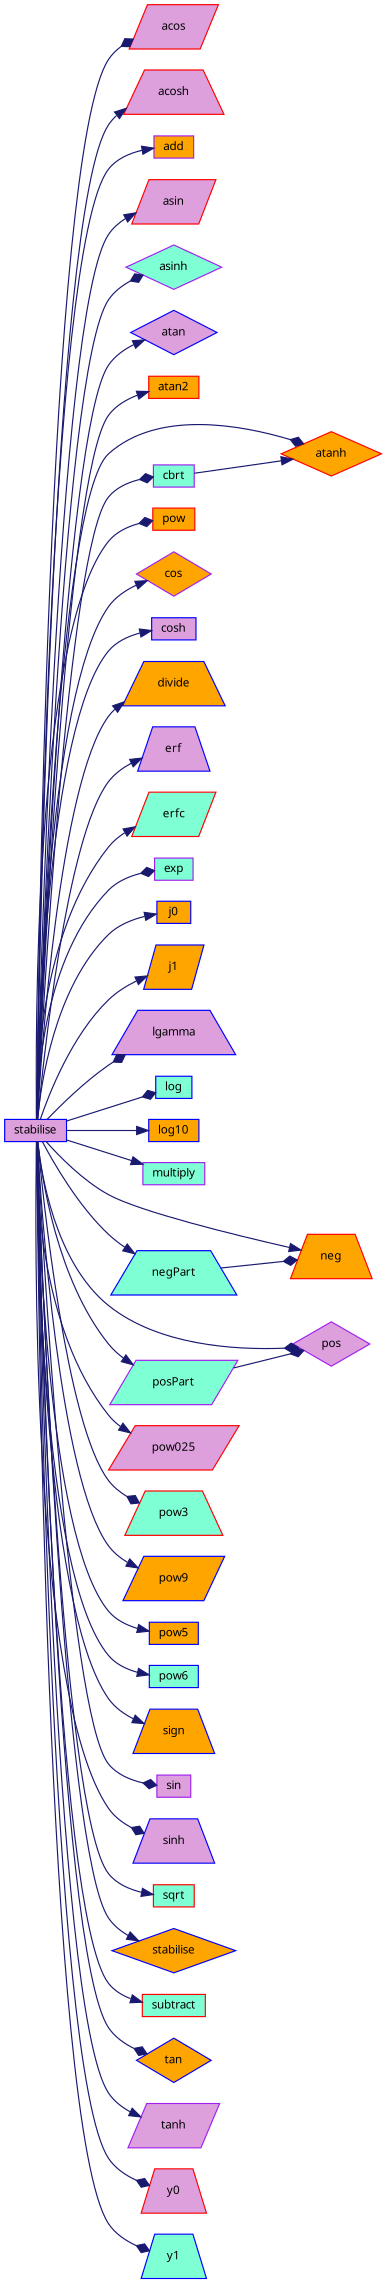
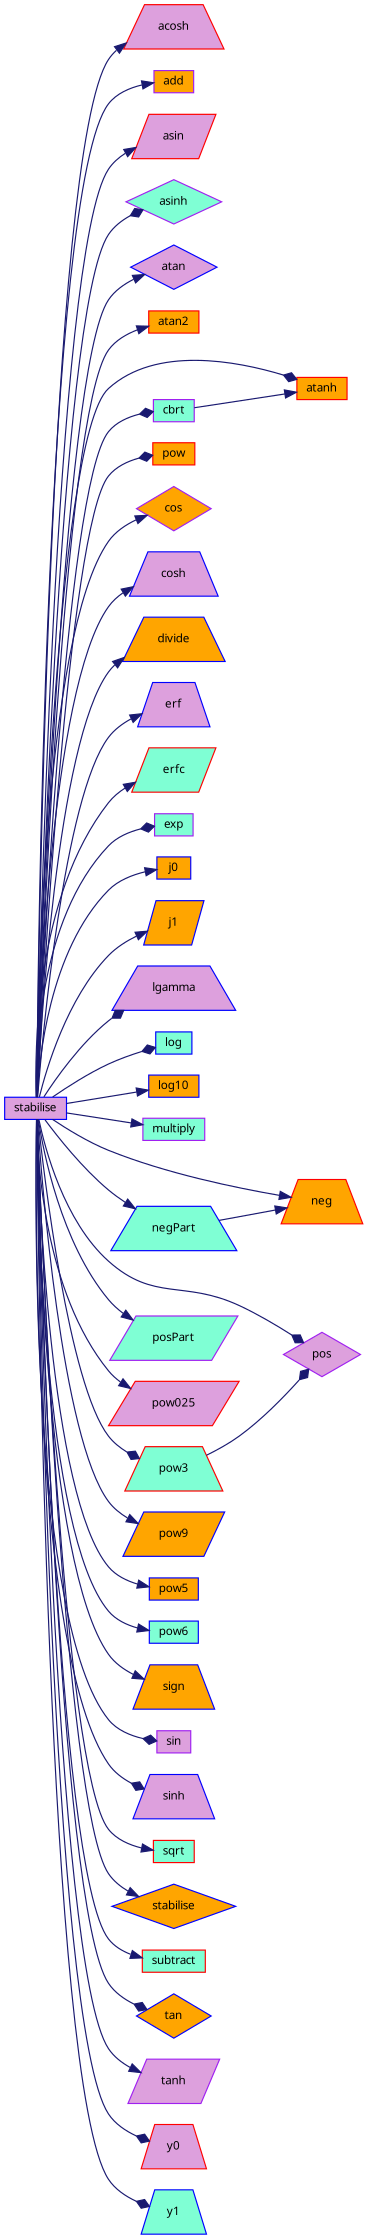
node "acos": removed
node "atanh": shape diamond -> box
node "cosh": shape box -> trapezium
edge "negPart" -> "neg": arrowhead diamond -> normal
edge "posPart" -> "pos": now "pow3" -> "pos"
